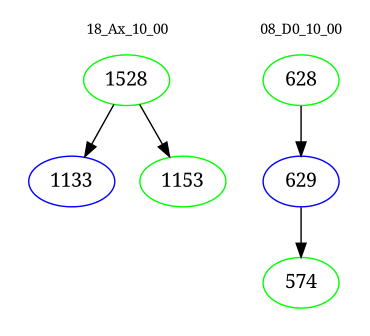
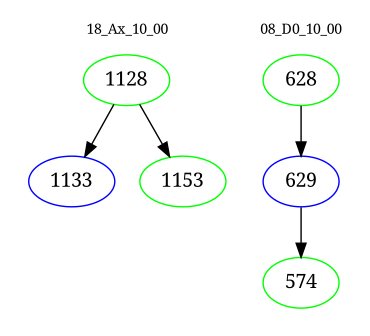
node "1528": label "1528" -> "1128"
